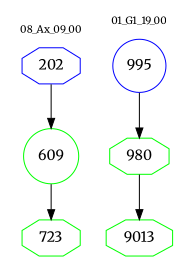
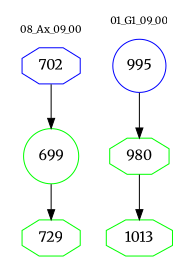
cluster "01_G1_19_00": label "01_G1_19_00" -> "01_G1_09_00"
node "202": label "202" -> "702"
node "609": label "609" -> "699"
node "723": label "723" -> "729"
node "9013": label "9013" -> "1013"
